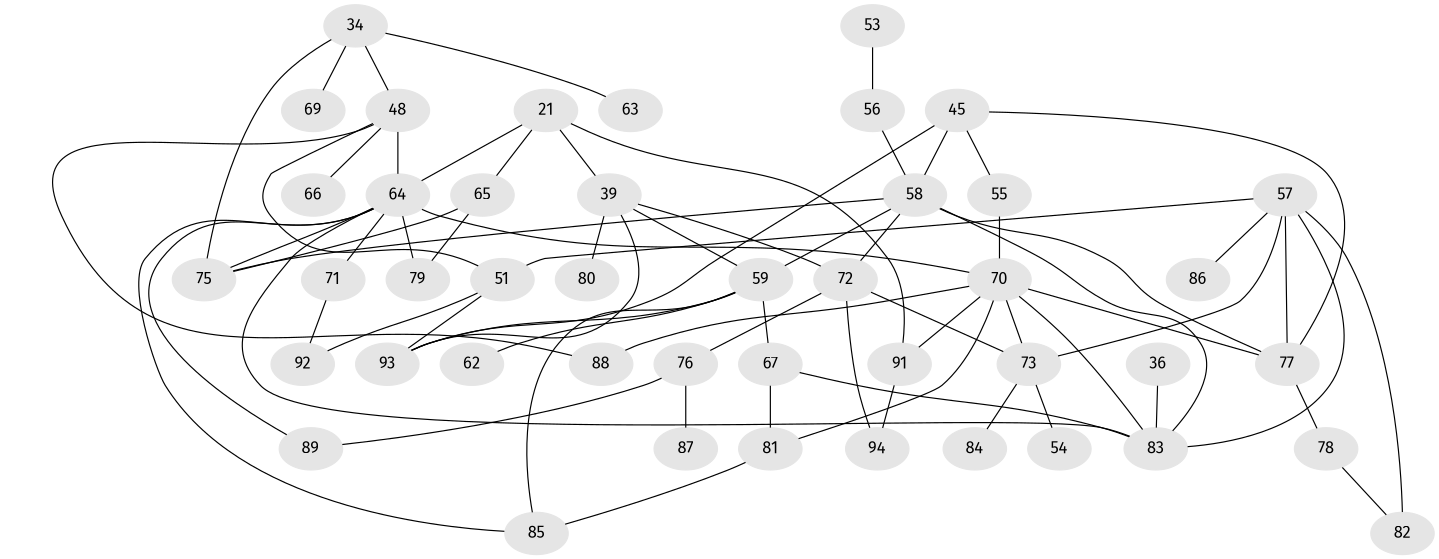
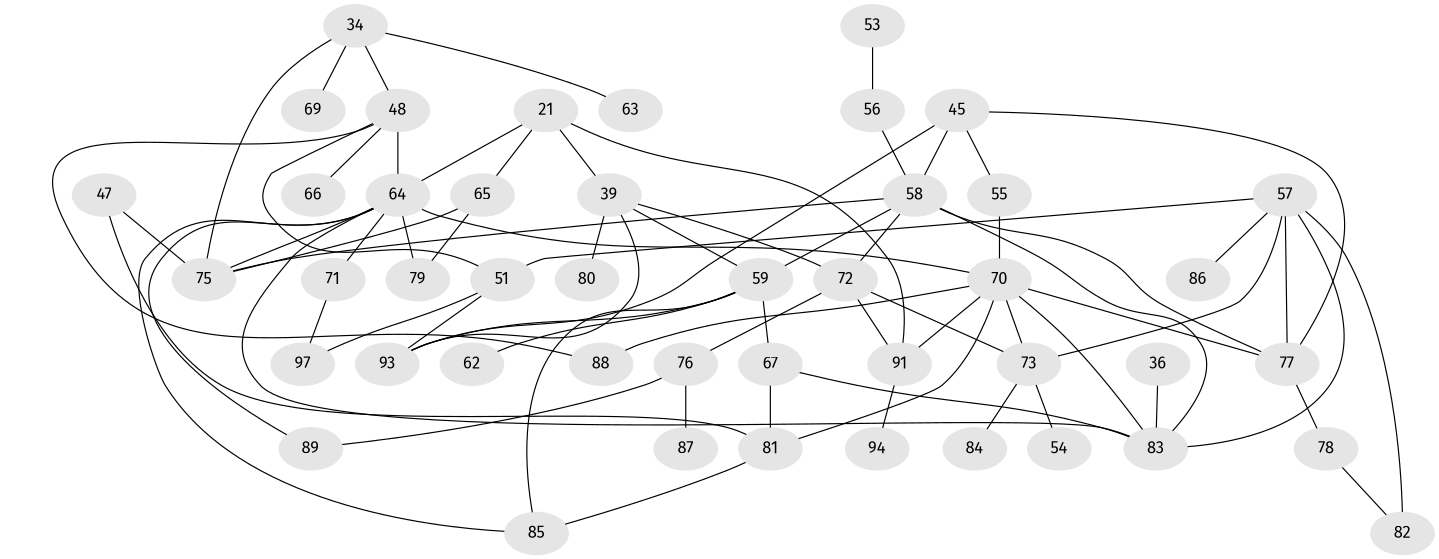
node "47": added
node "92": label "92" -> "97"
edge "72" -- "94": now "72" -- "91"
